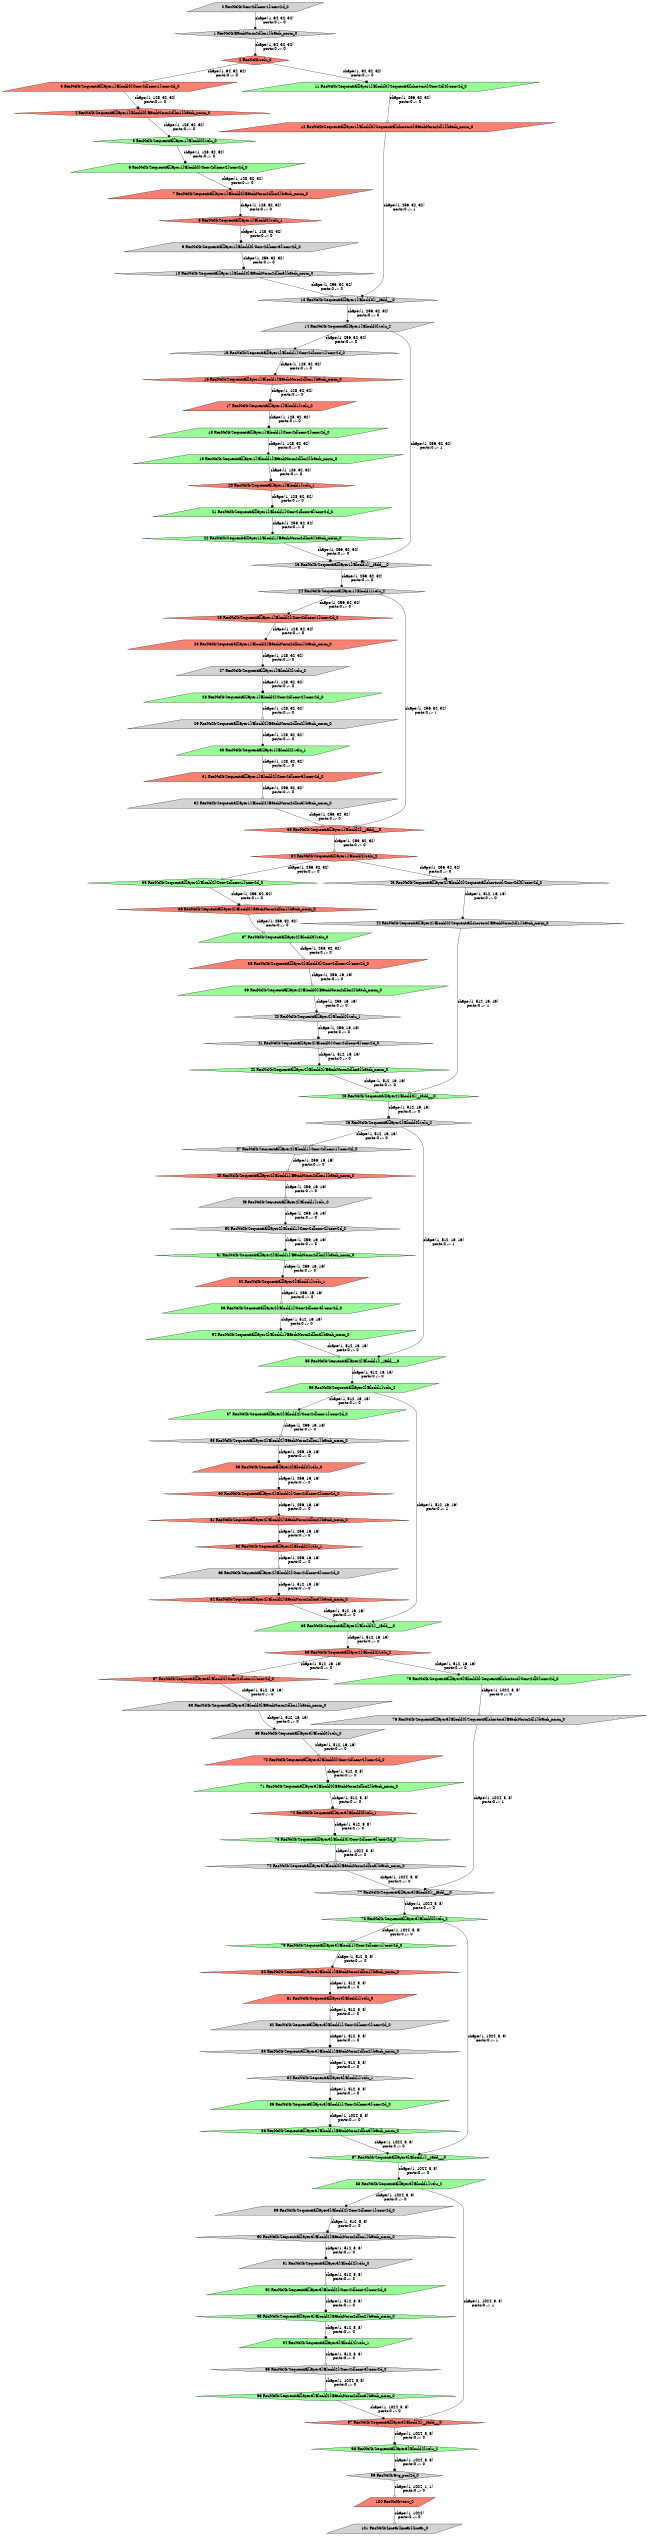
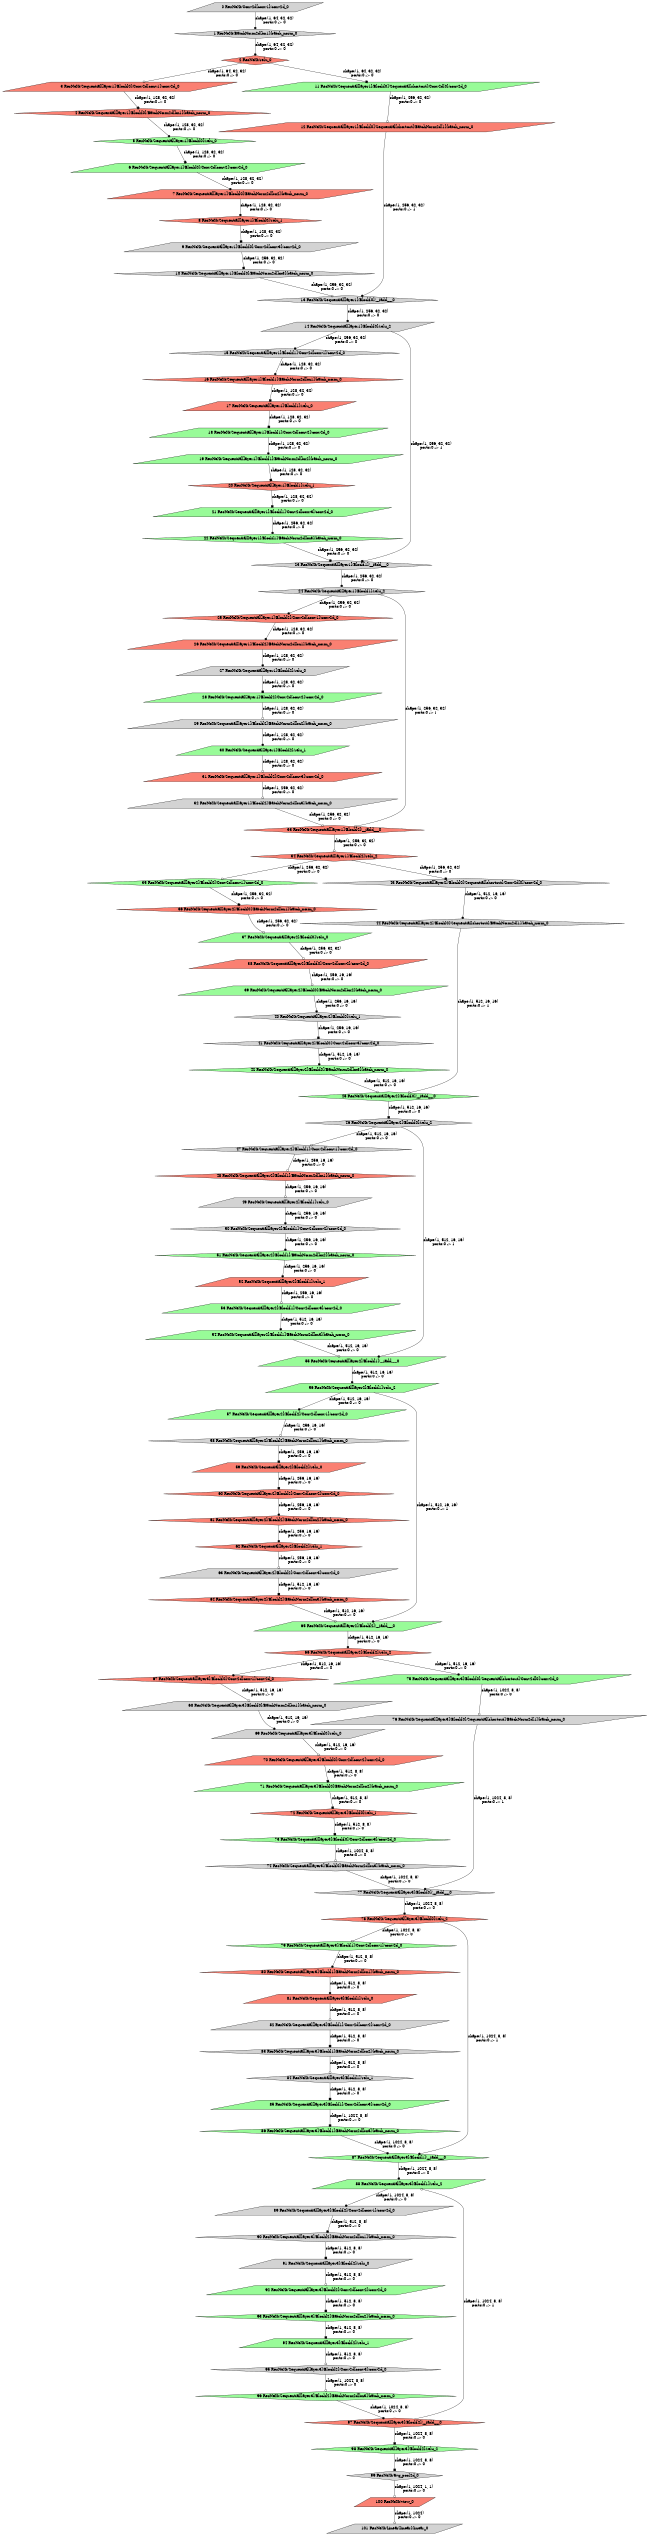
node "78 ResNeXt/Sequential[layer3]/Block[0]/relu_2": fillcolor palegreen -> salmon
edge "88 ResNeXt/Sequential[layer3]/Block[1]/relu_2" -> "97 ResNeXt/Sequential[layer3]/Block[2]/__iadd___0": reversed
